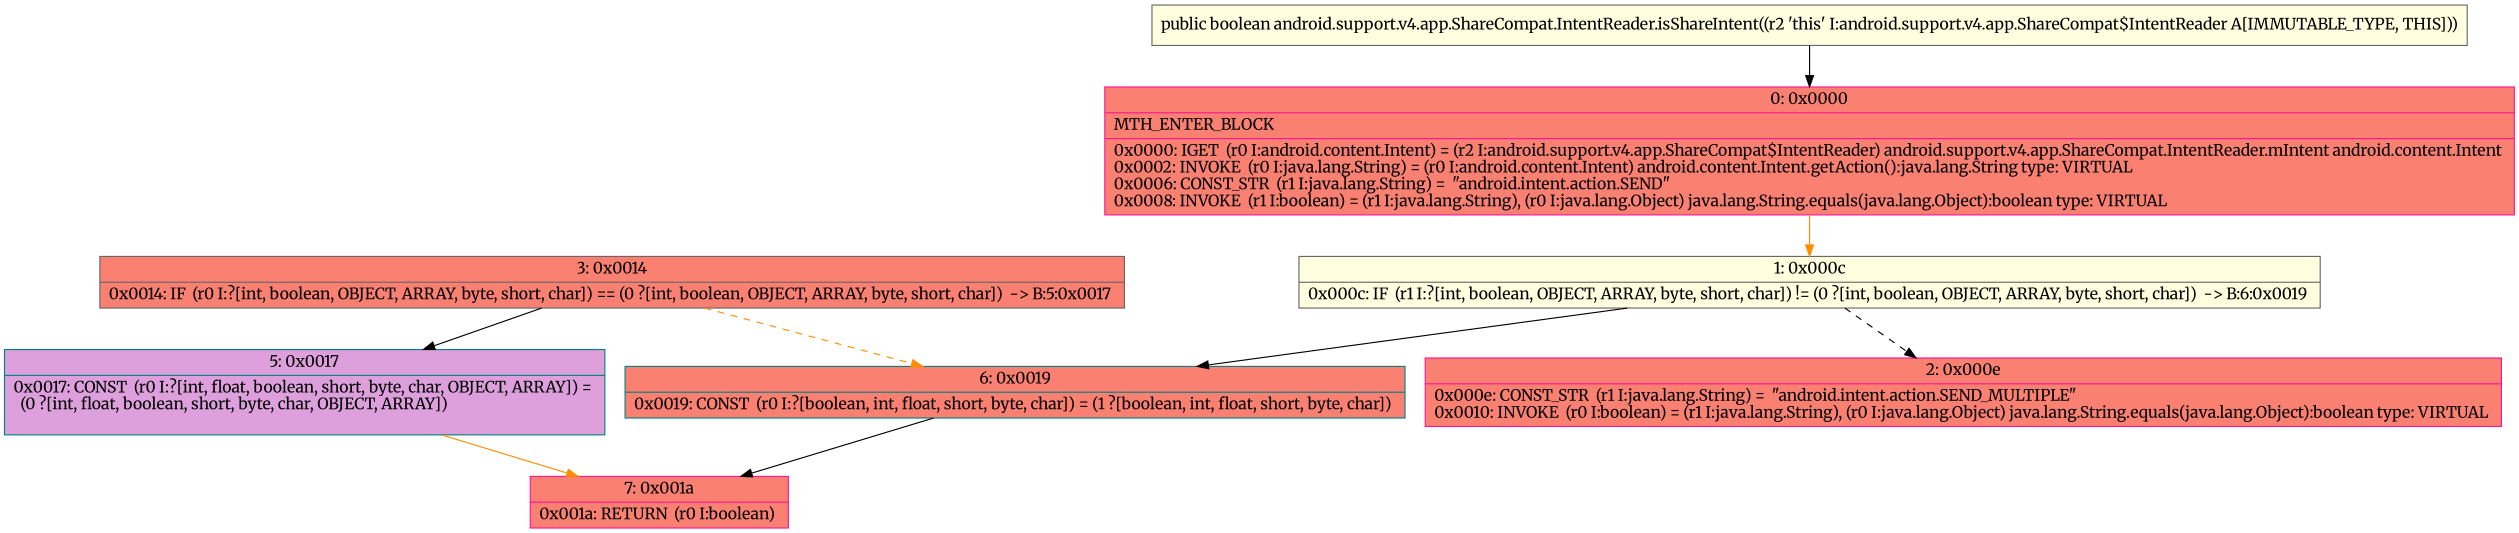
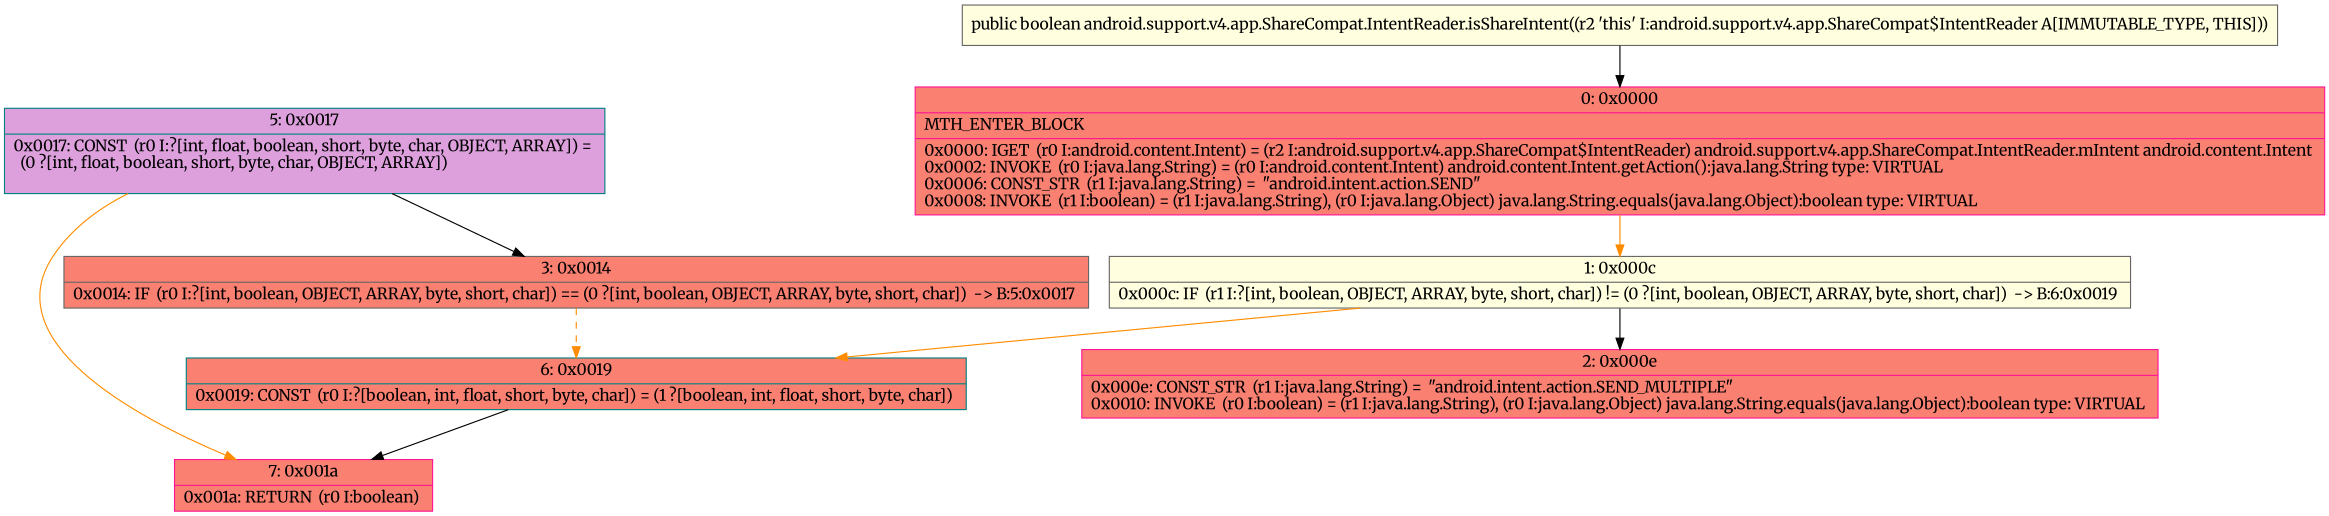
edge "3: 0x0014" -> "5: 0x0017": reversed
edge "1: 0x000c" -> "2: 0x000e": style dashed -> solid
edge "1: 0x000c" -> "6: 0x0019": color black -> darkorange
